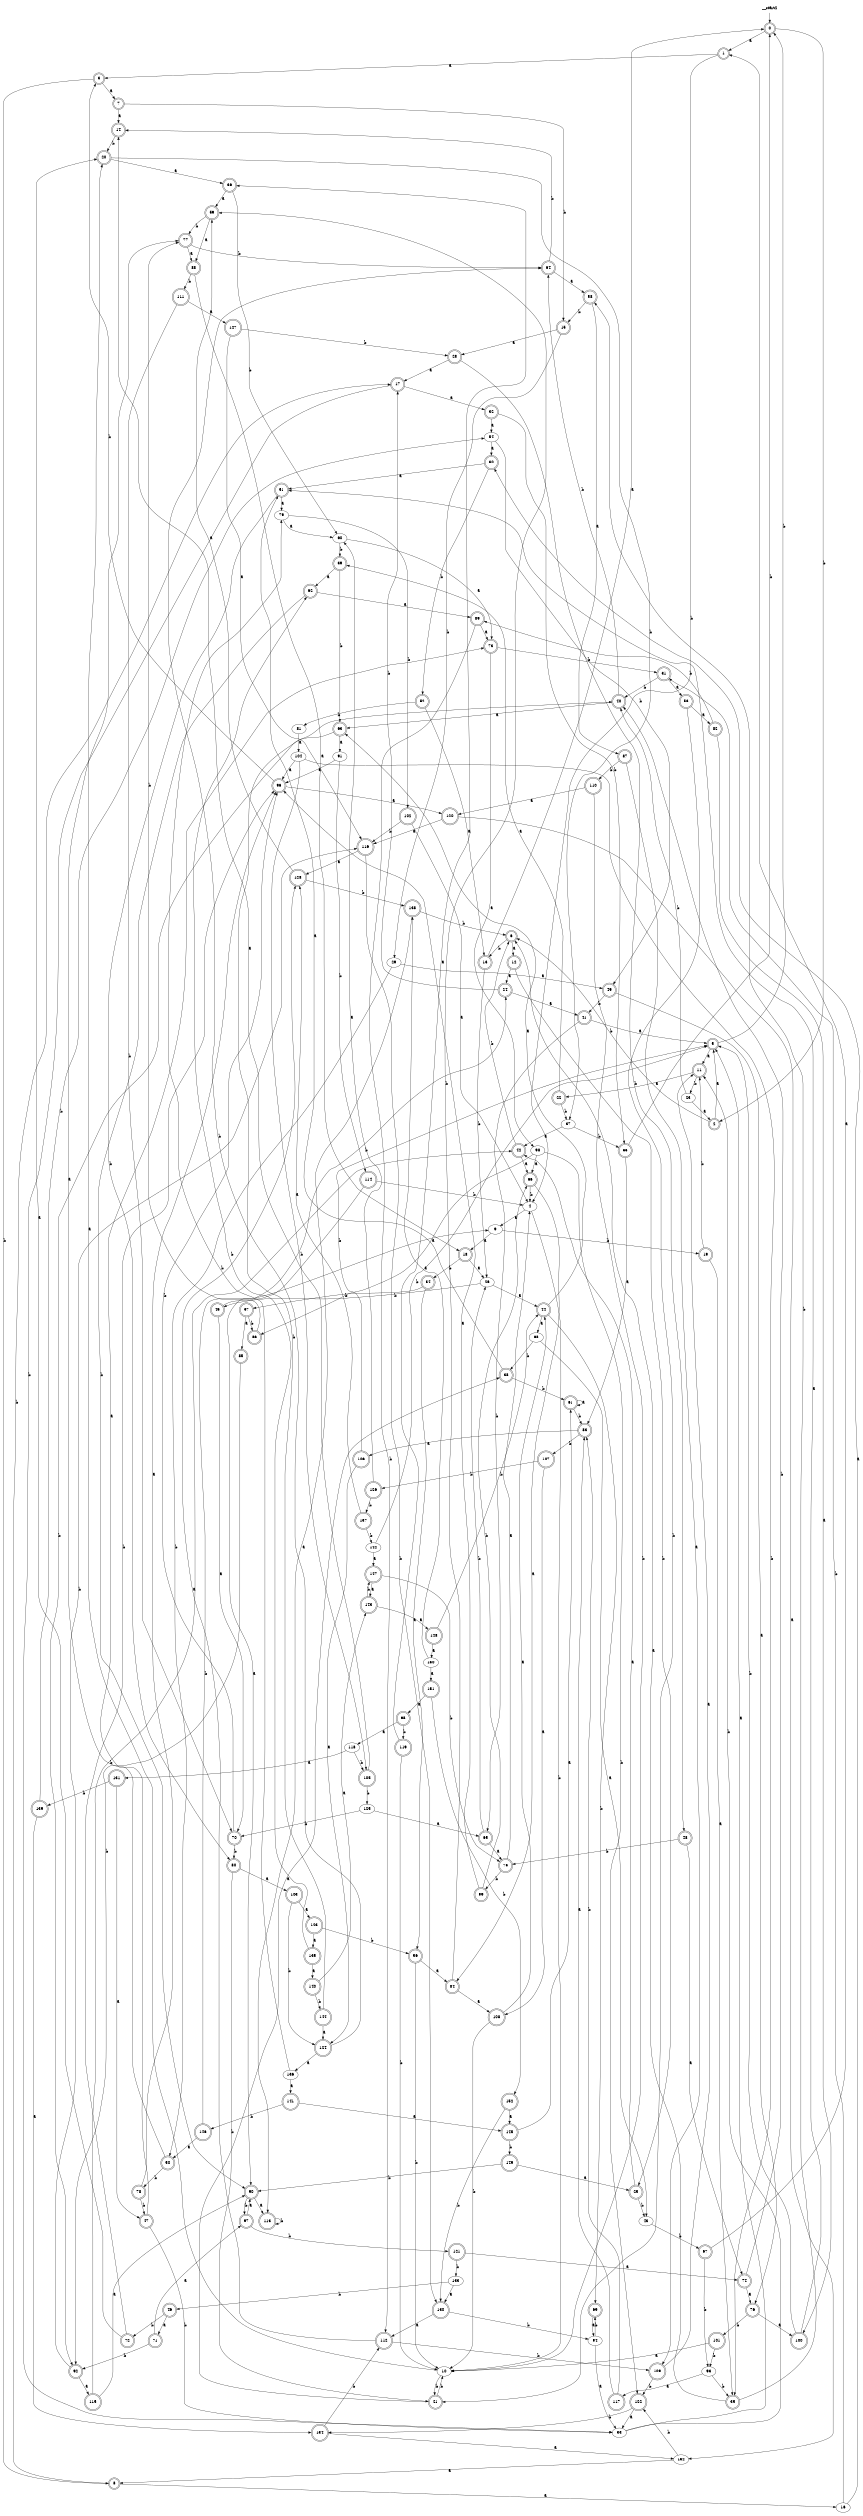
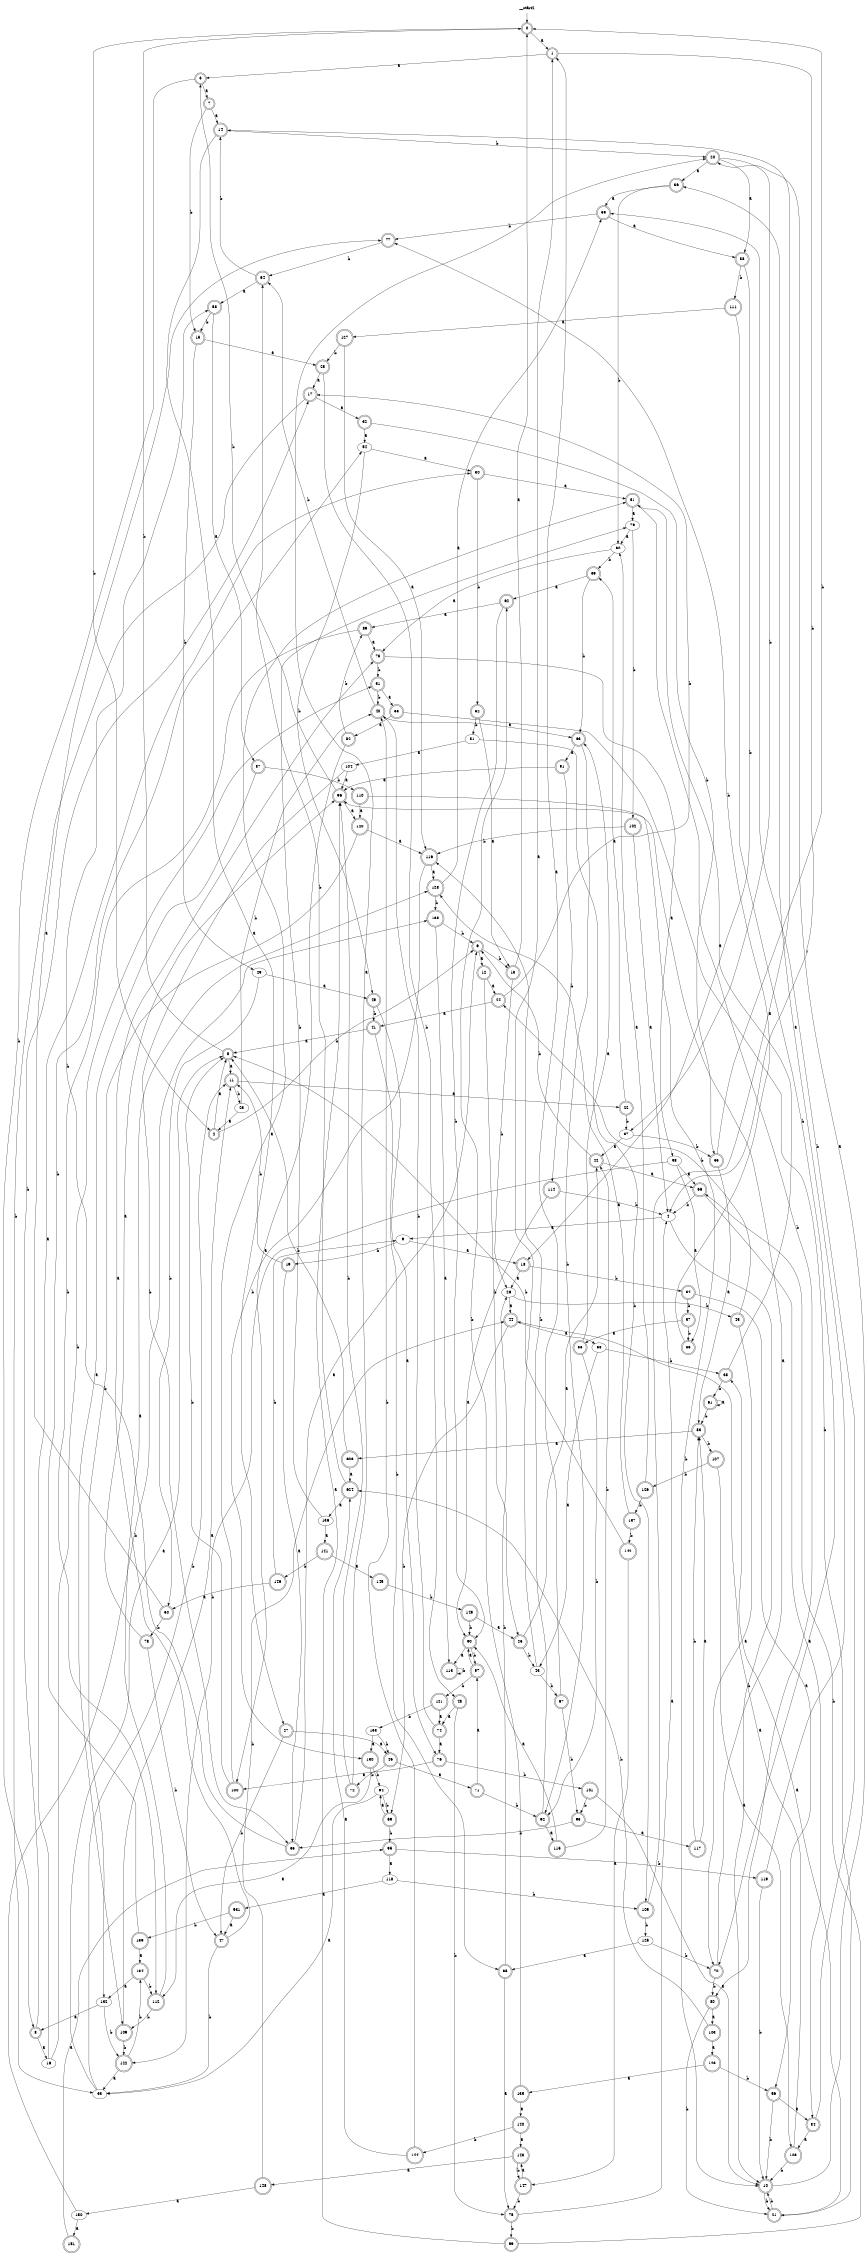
edge "77" -> "88": now "20" -> "88"
edge "88" -> "18": label "a" -> "b"
node "91": shape ellipse -> doublecircle
edge "43" -> "1": added, label "a"
edge "44" -> "63": now "85" -> "63"
edge "104" -> "105": now "81" -> "105"
edge "150" -> "138": label "a" -> "b"
edge "70" -> "96": label "b" -> "a"
node "106": label "106" -> "606"
node "142": shape ellipse -> doublecircle
edge "120" -> "132": label "a" -> "b"
node "27": added
node "131": label "131" -> "531"
edge "145" -> "61": removed, label "a"
edge "69" -> "95": added, label "b"
node "124": label "124" -> "624"
node "152": removed
node "10": shape ellipse -> doublecircle
node "93": shape ellipse -> doublecircle
